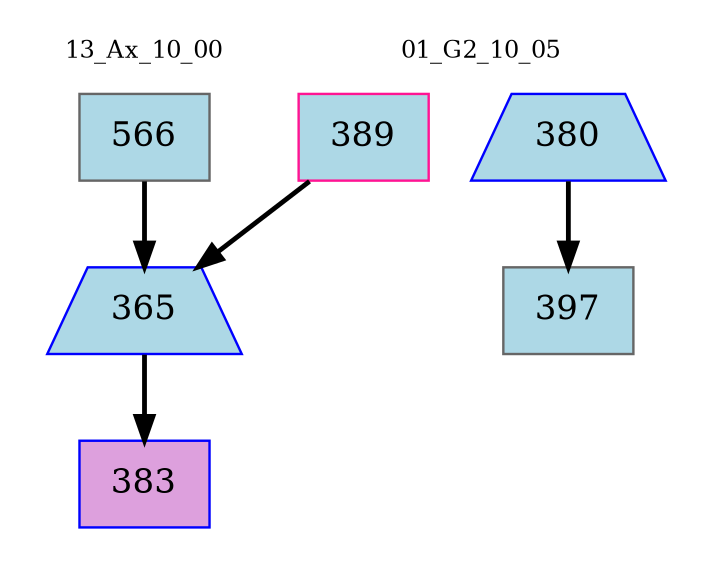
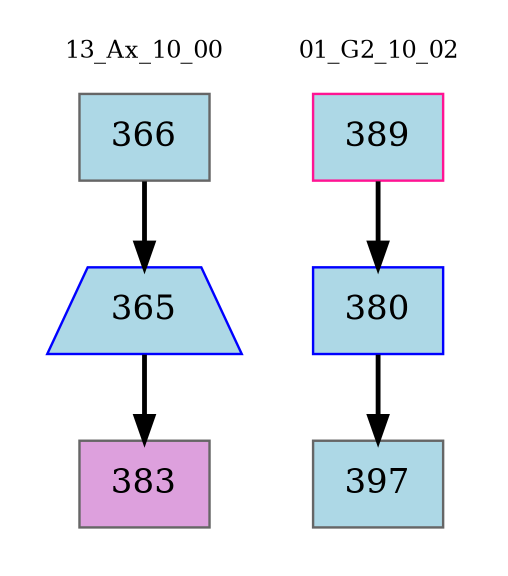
cluster "01_G2_10_05": label "01_G2_10_05" -> "01_G2_10_02"
node "566": label "566" -> "366"
node "380": shape trapezium -> box
edge "389" -> "365": now "389" -> "380"
node "383": color blue -> gray40
